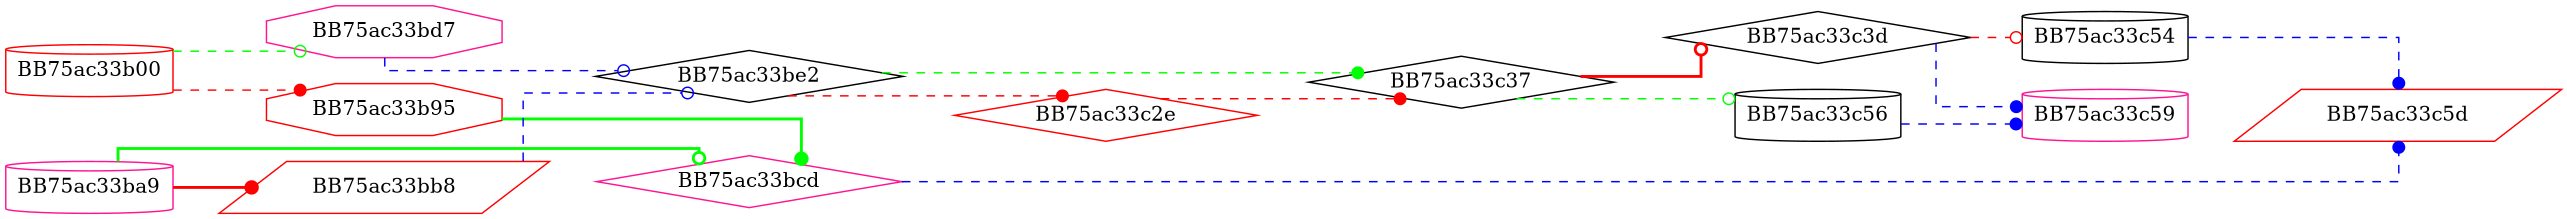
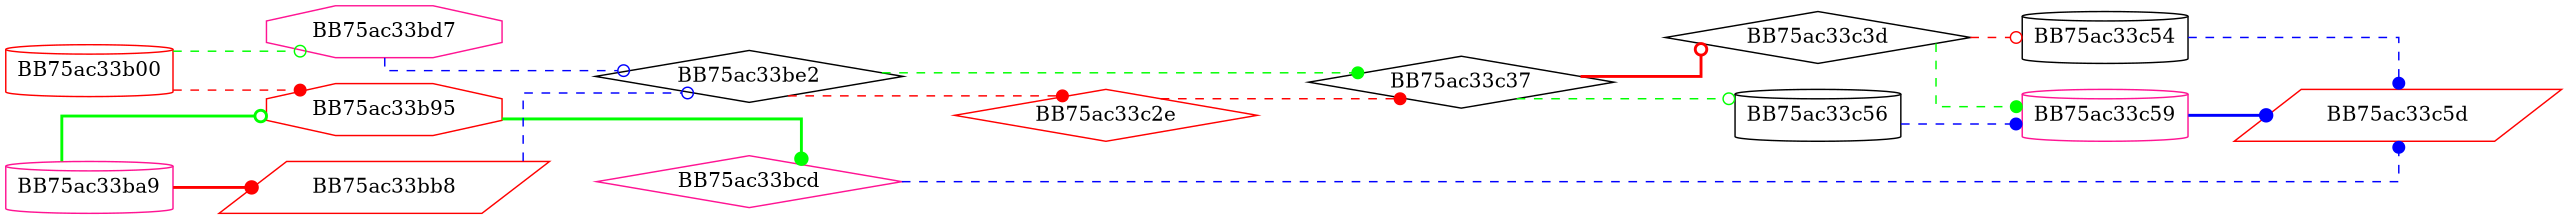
edge "BB75ac33c3d" -> "BB75ac33c59": color blue -> green
edge "BB75ac33c59" -> "BB75ac33c5d": added
edge "BB75ac33ba9" -> "BB75ac33bcd": now "BB75ac33ba9" -> "BB75ac33b95"
